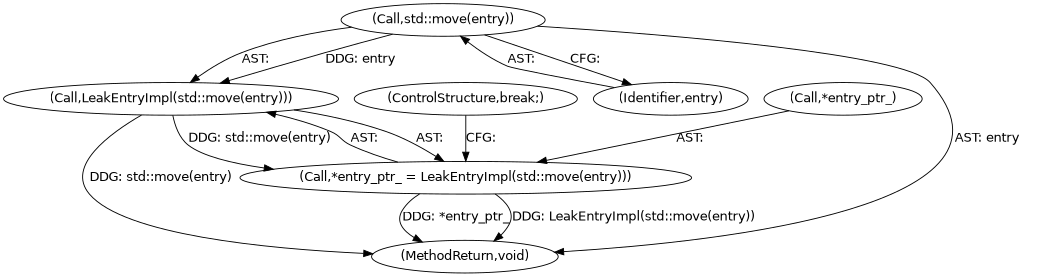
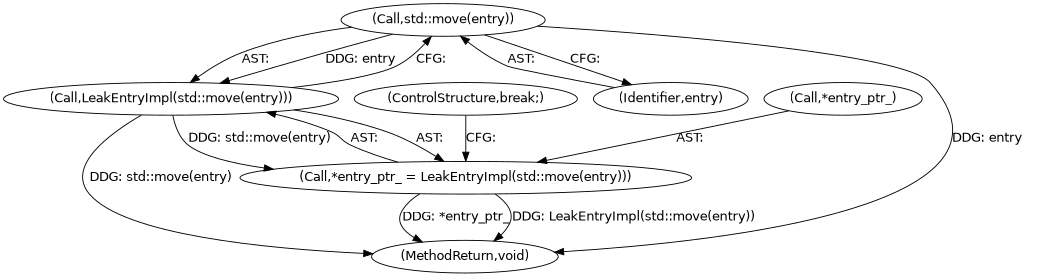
edge "(Call,LeakEntryImpl(std::move(entry)))" -> "(Call,std::move(entry))": added, label "CFG:"
edge "(Call,std::move(entry))" -> "(MethodReturn,void)": label "AST: entry" -> "DDG: entry"
